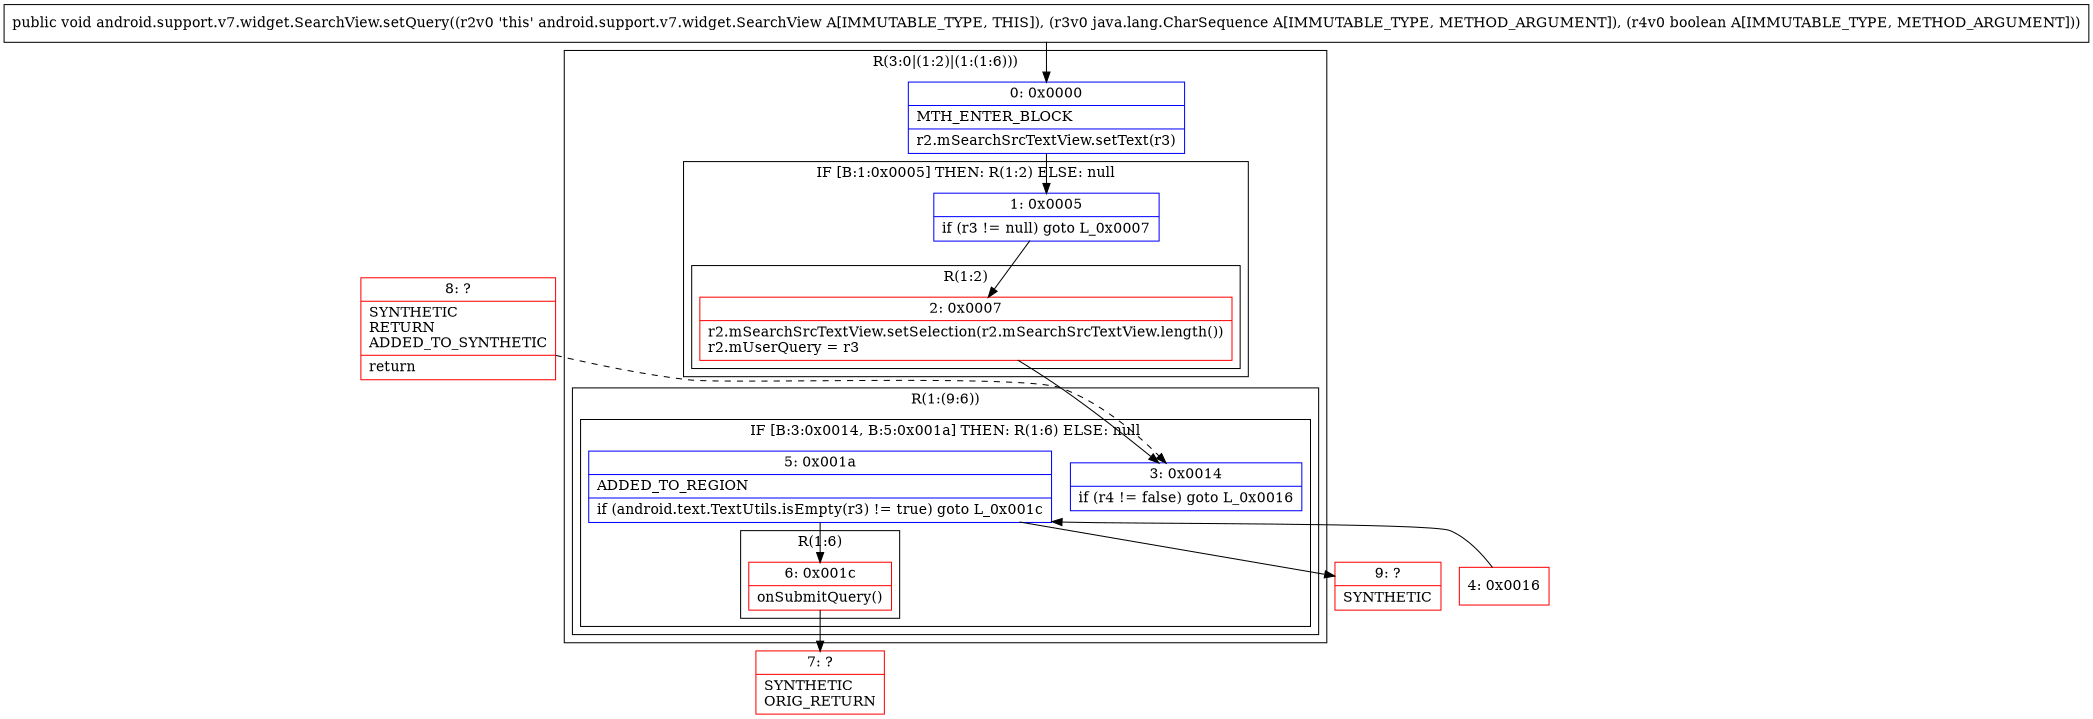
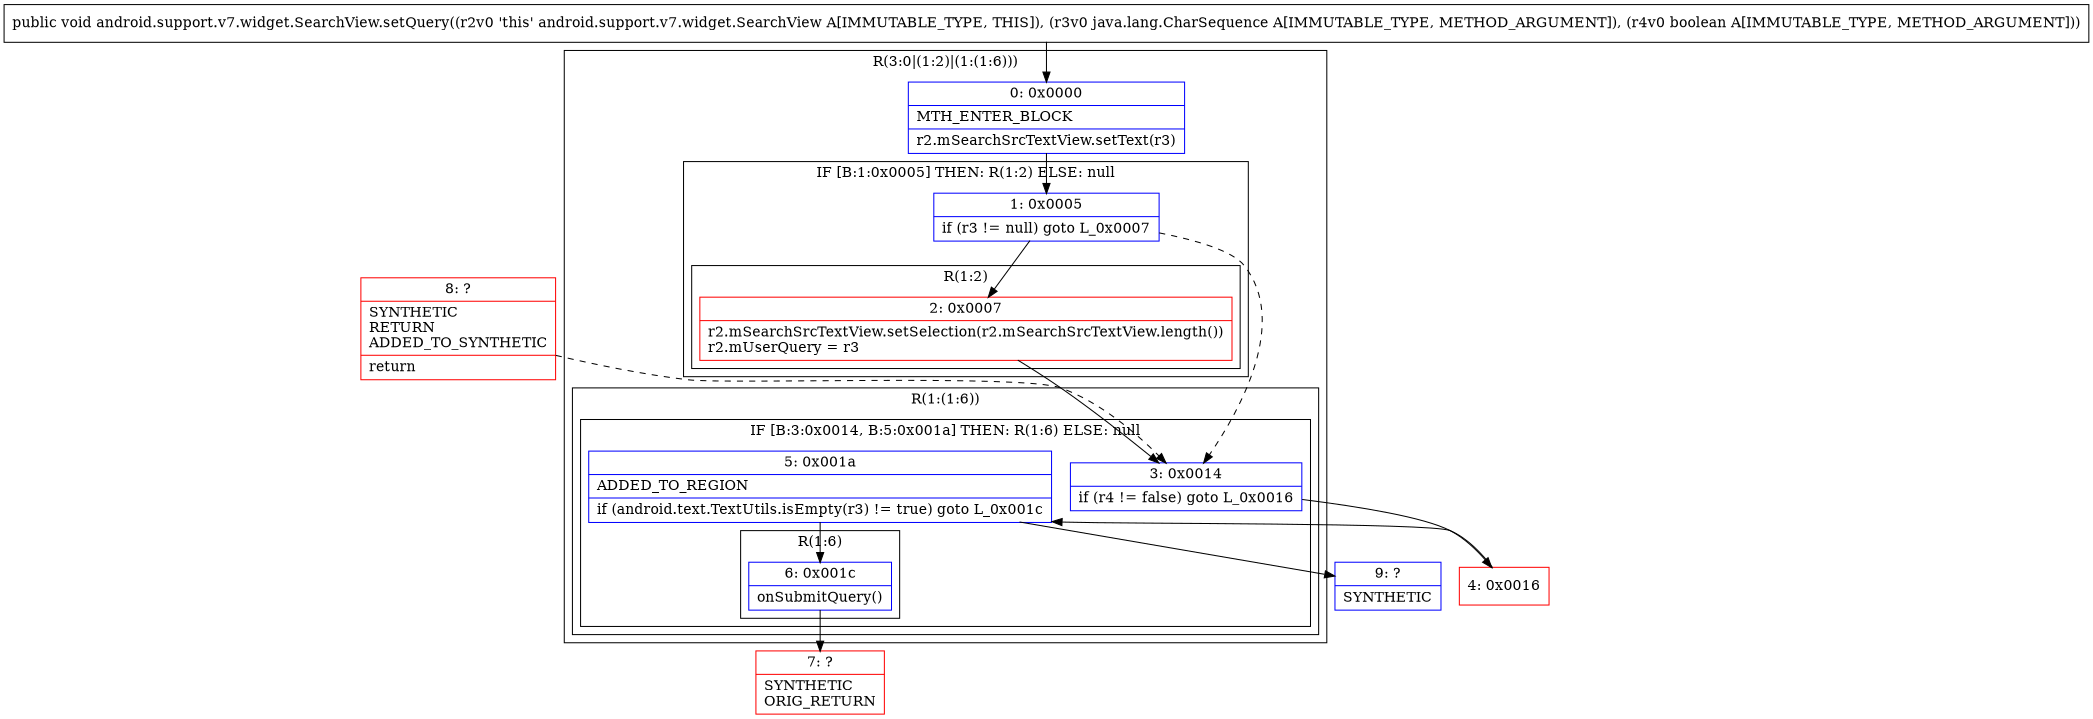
edge "1: 0x0005" -> "3: 0x0014": added
cluster "R(1:(9:6))": label "R(1:(9:6))" -> "R(1:(1:6))"
edge "3: 0x0014" -> "4: 0x0016": added
node "6: 0x001c": color red -> blue
node "9: ?": color red -> blue
